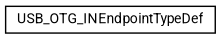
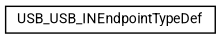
node "USB_OTG_INEndpointTypeDef": label "USB_OTG_INEndpointTypeDef" -> "USB_USB_INEndpointTypeDef"
